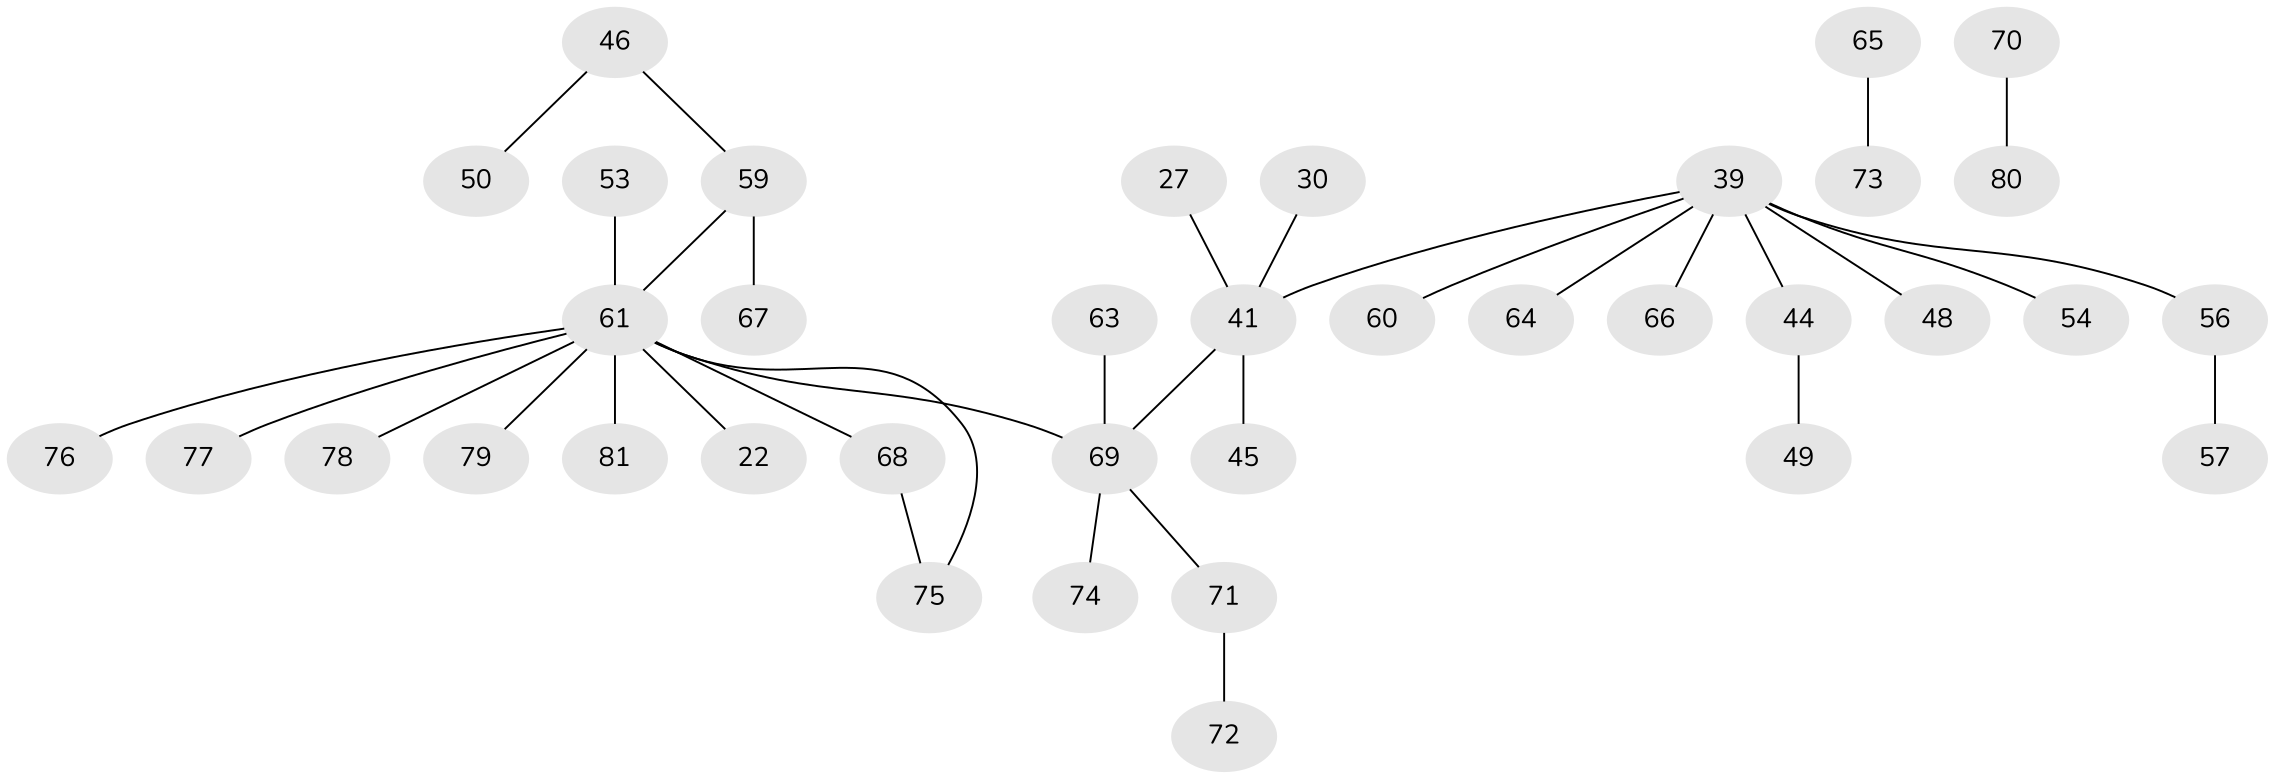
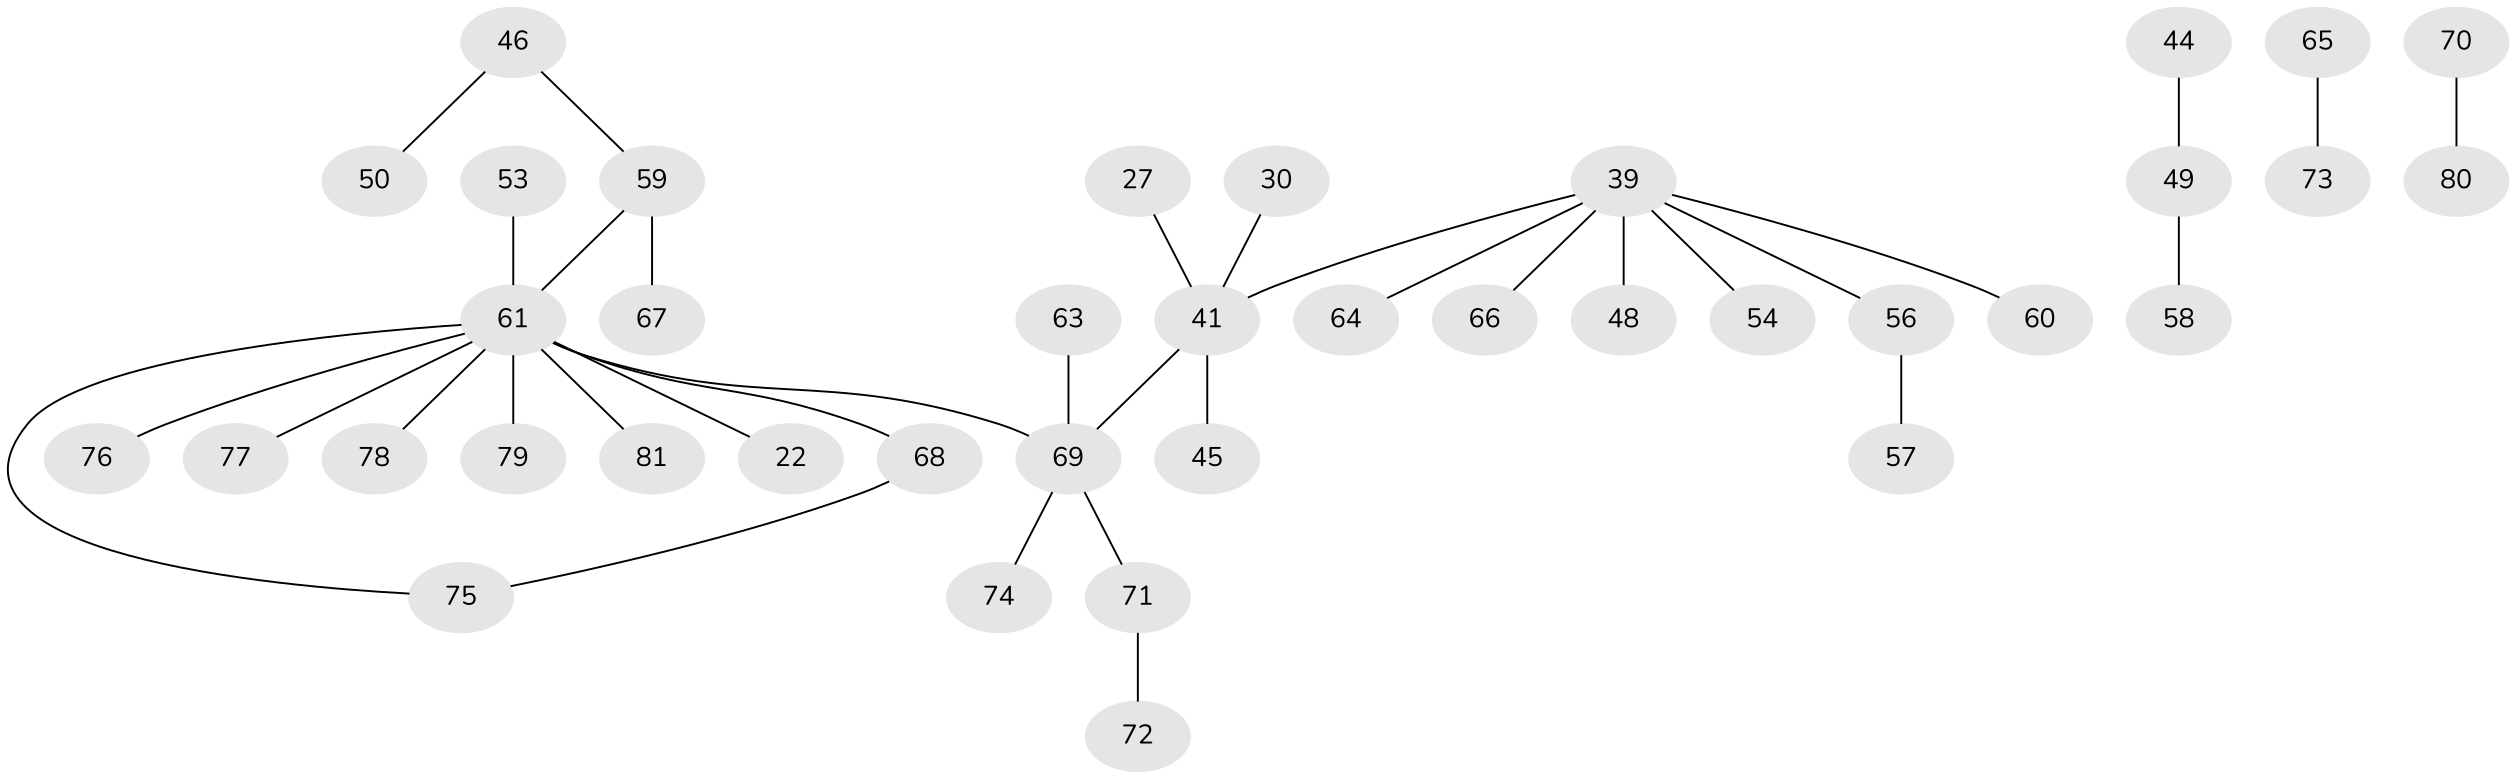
edge "39" -- "44": removed
node "58": added
